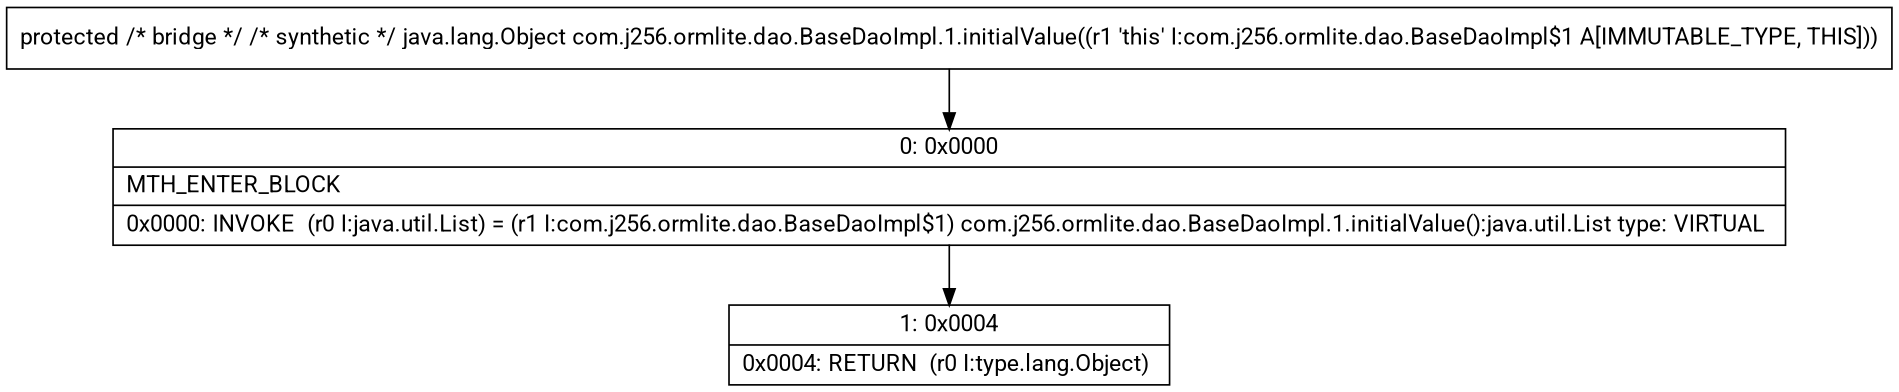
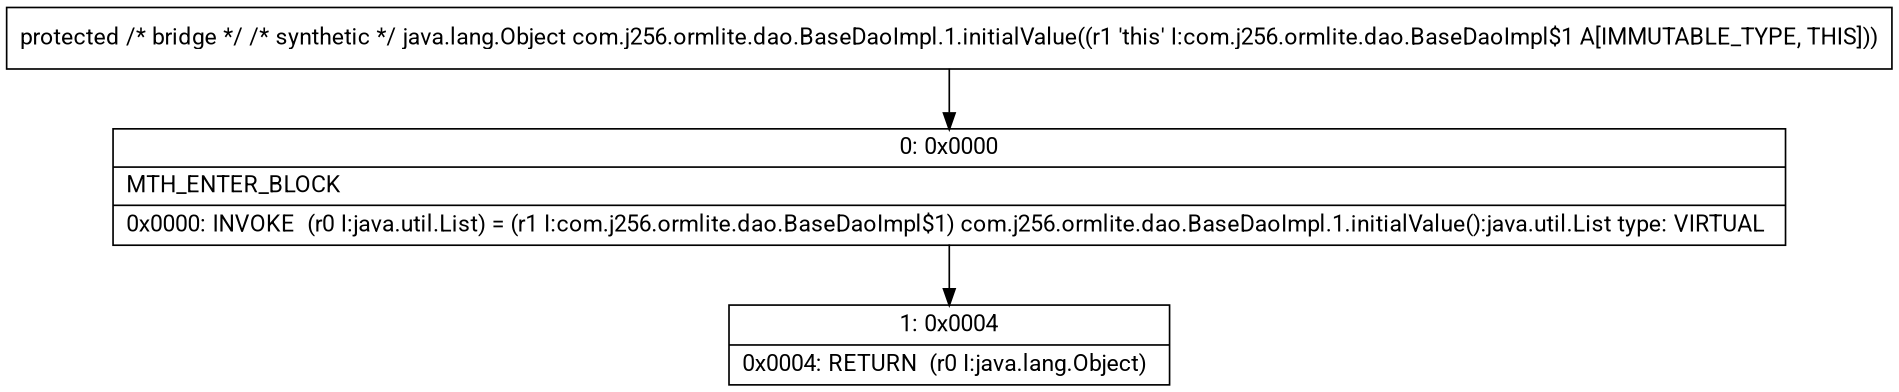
node "1: 0x0004": text "0x0004: RETURN  (r0 I:type.lang.Object)" -> "0x0004: RETURN  (r0 I:java.lang.Object)"
